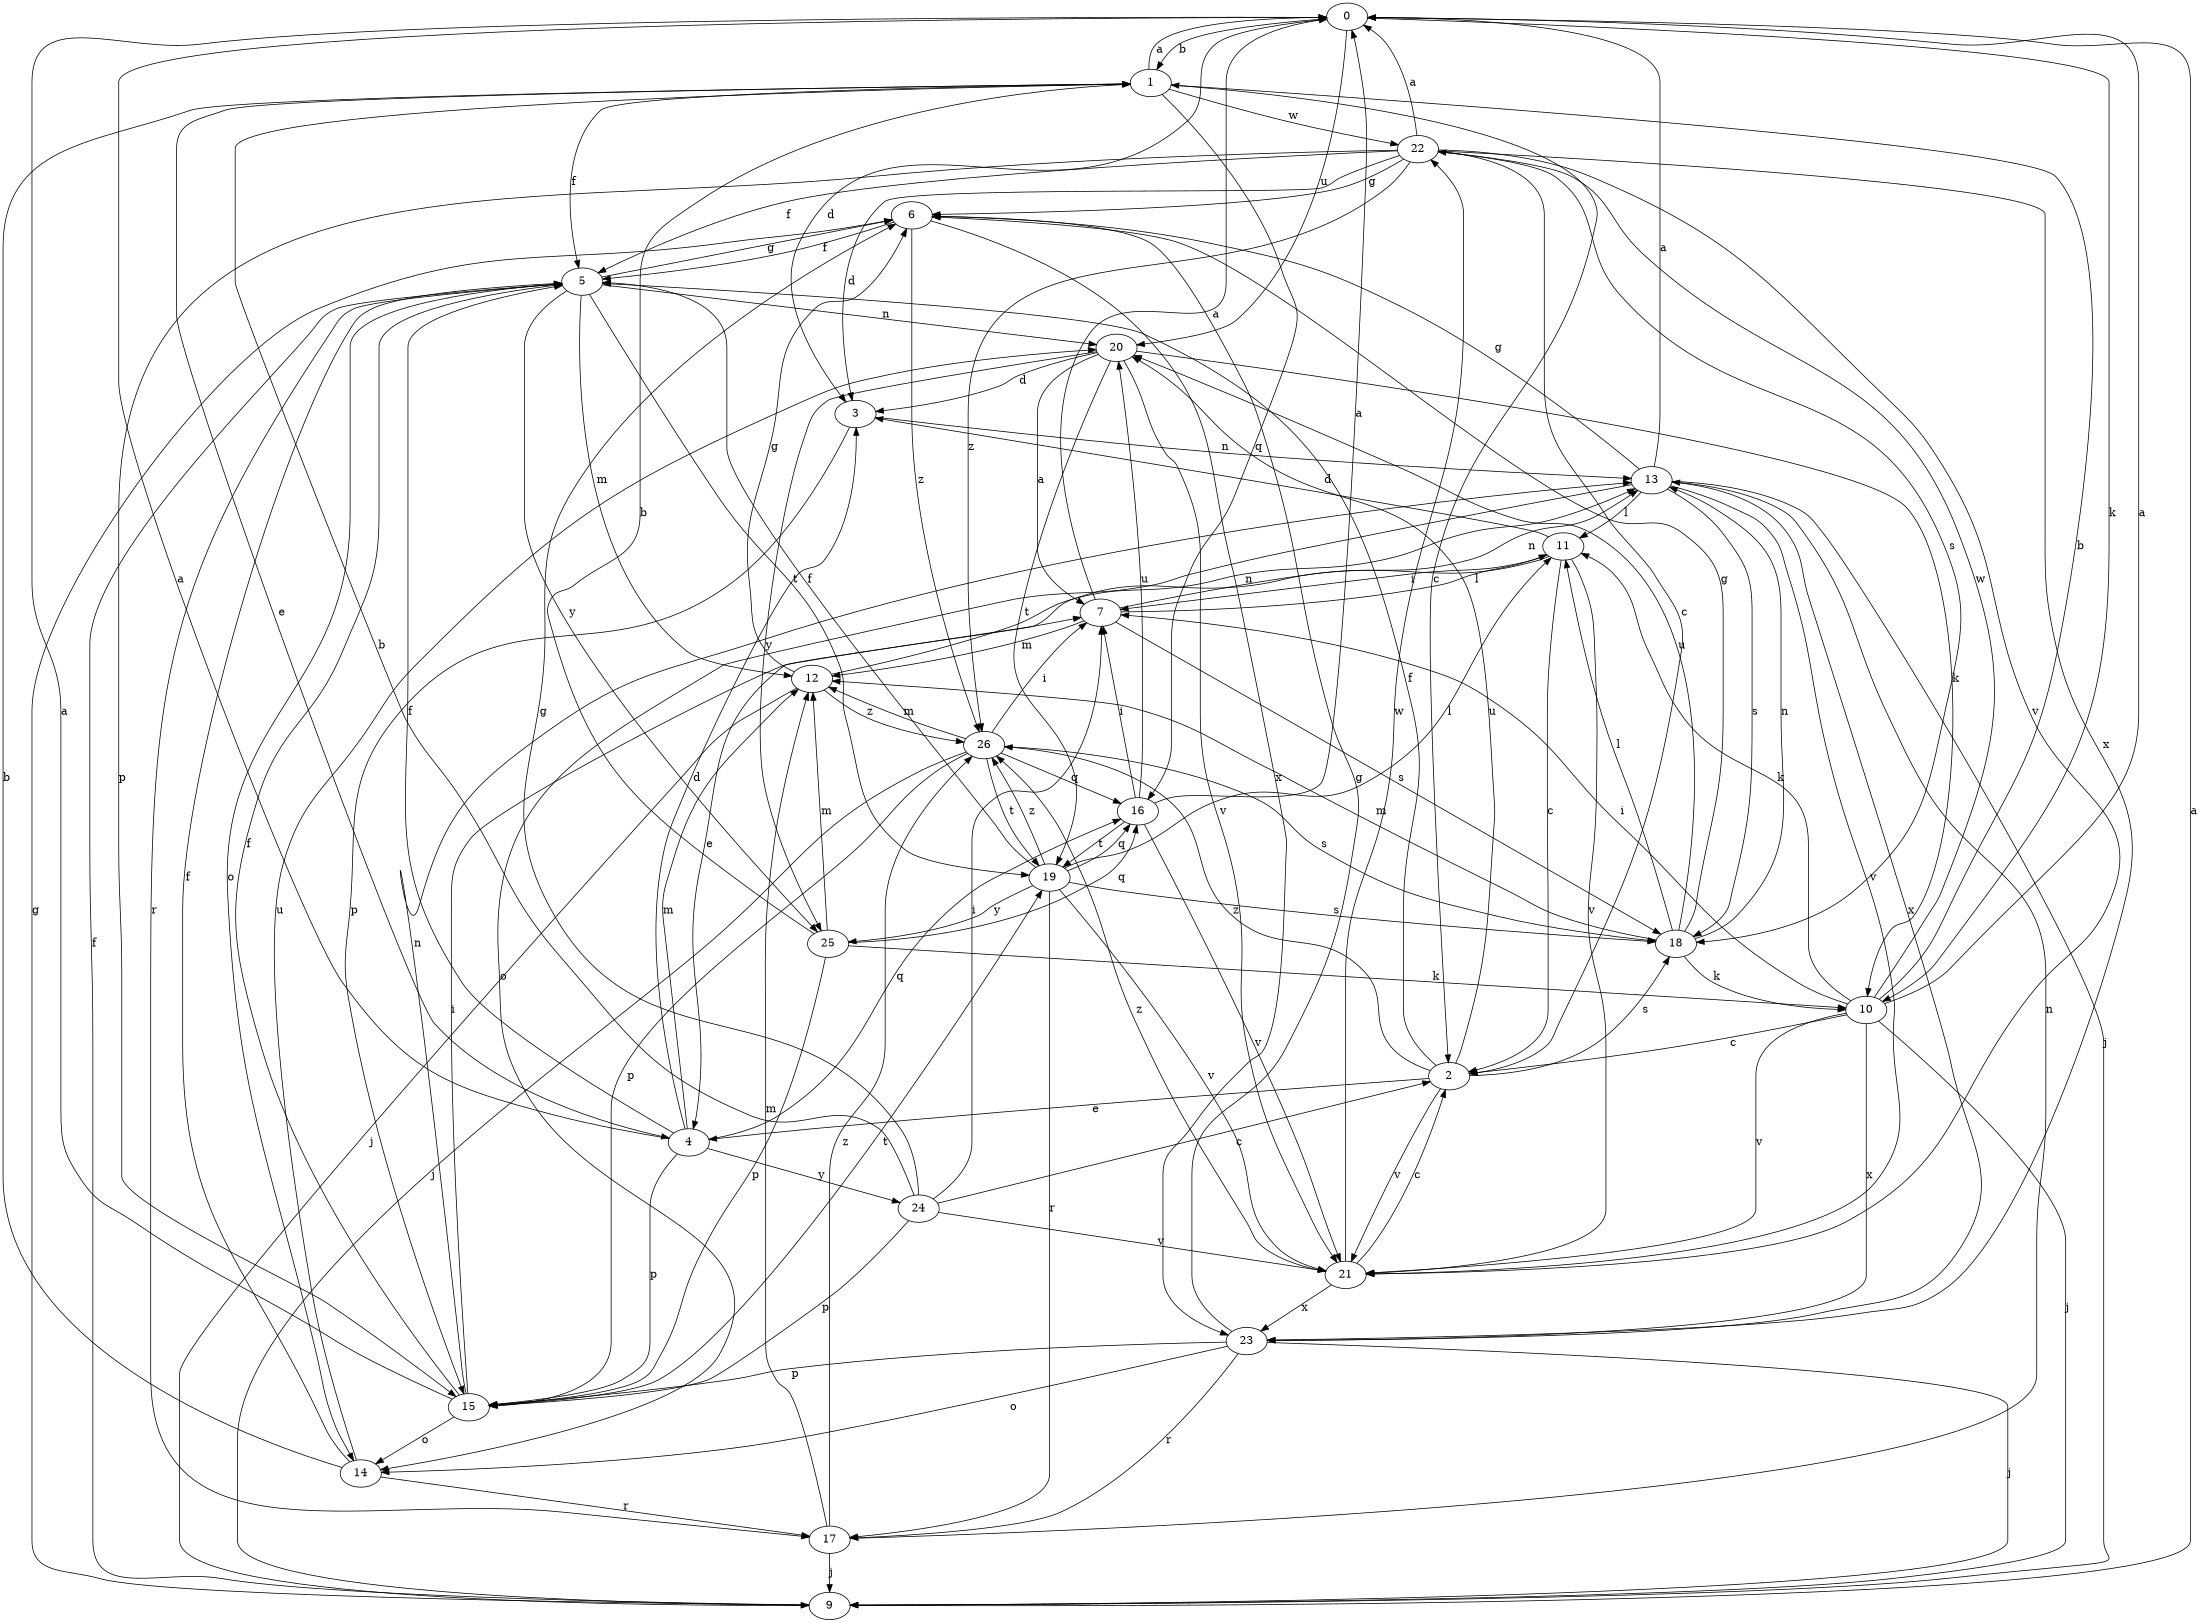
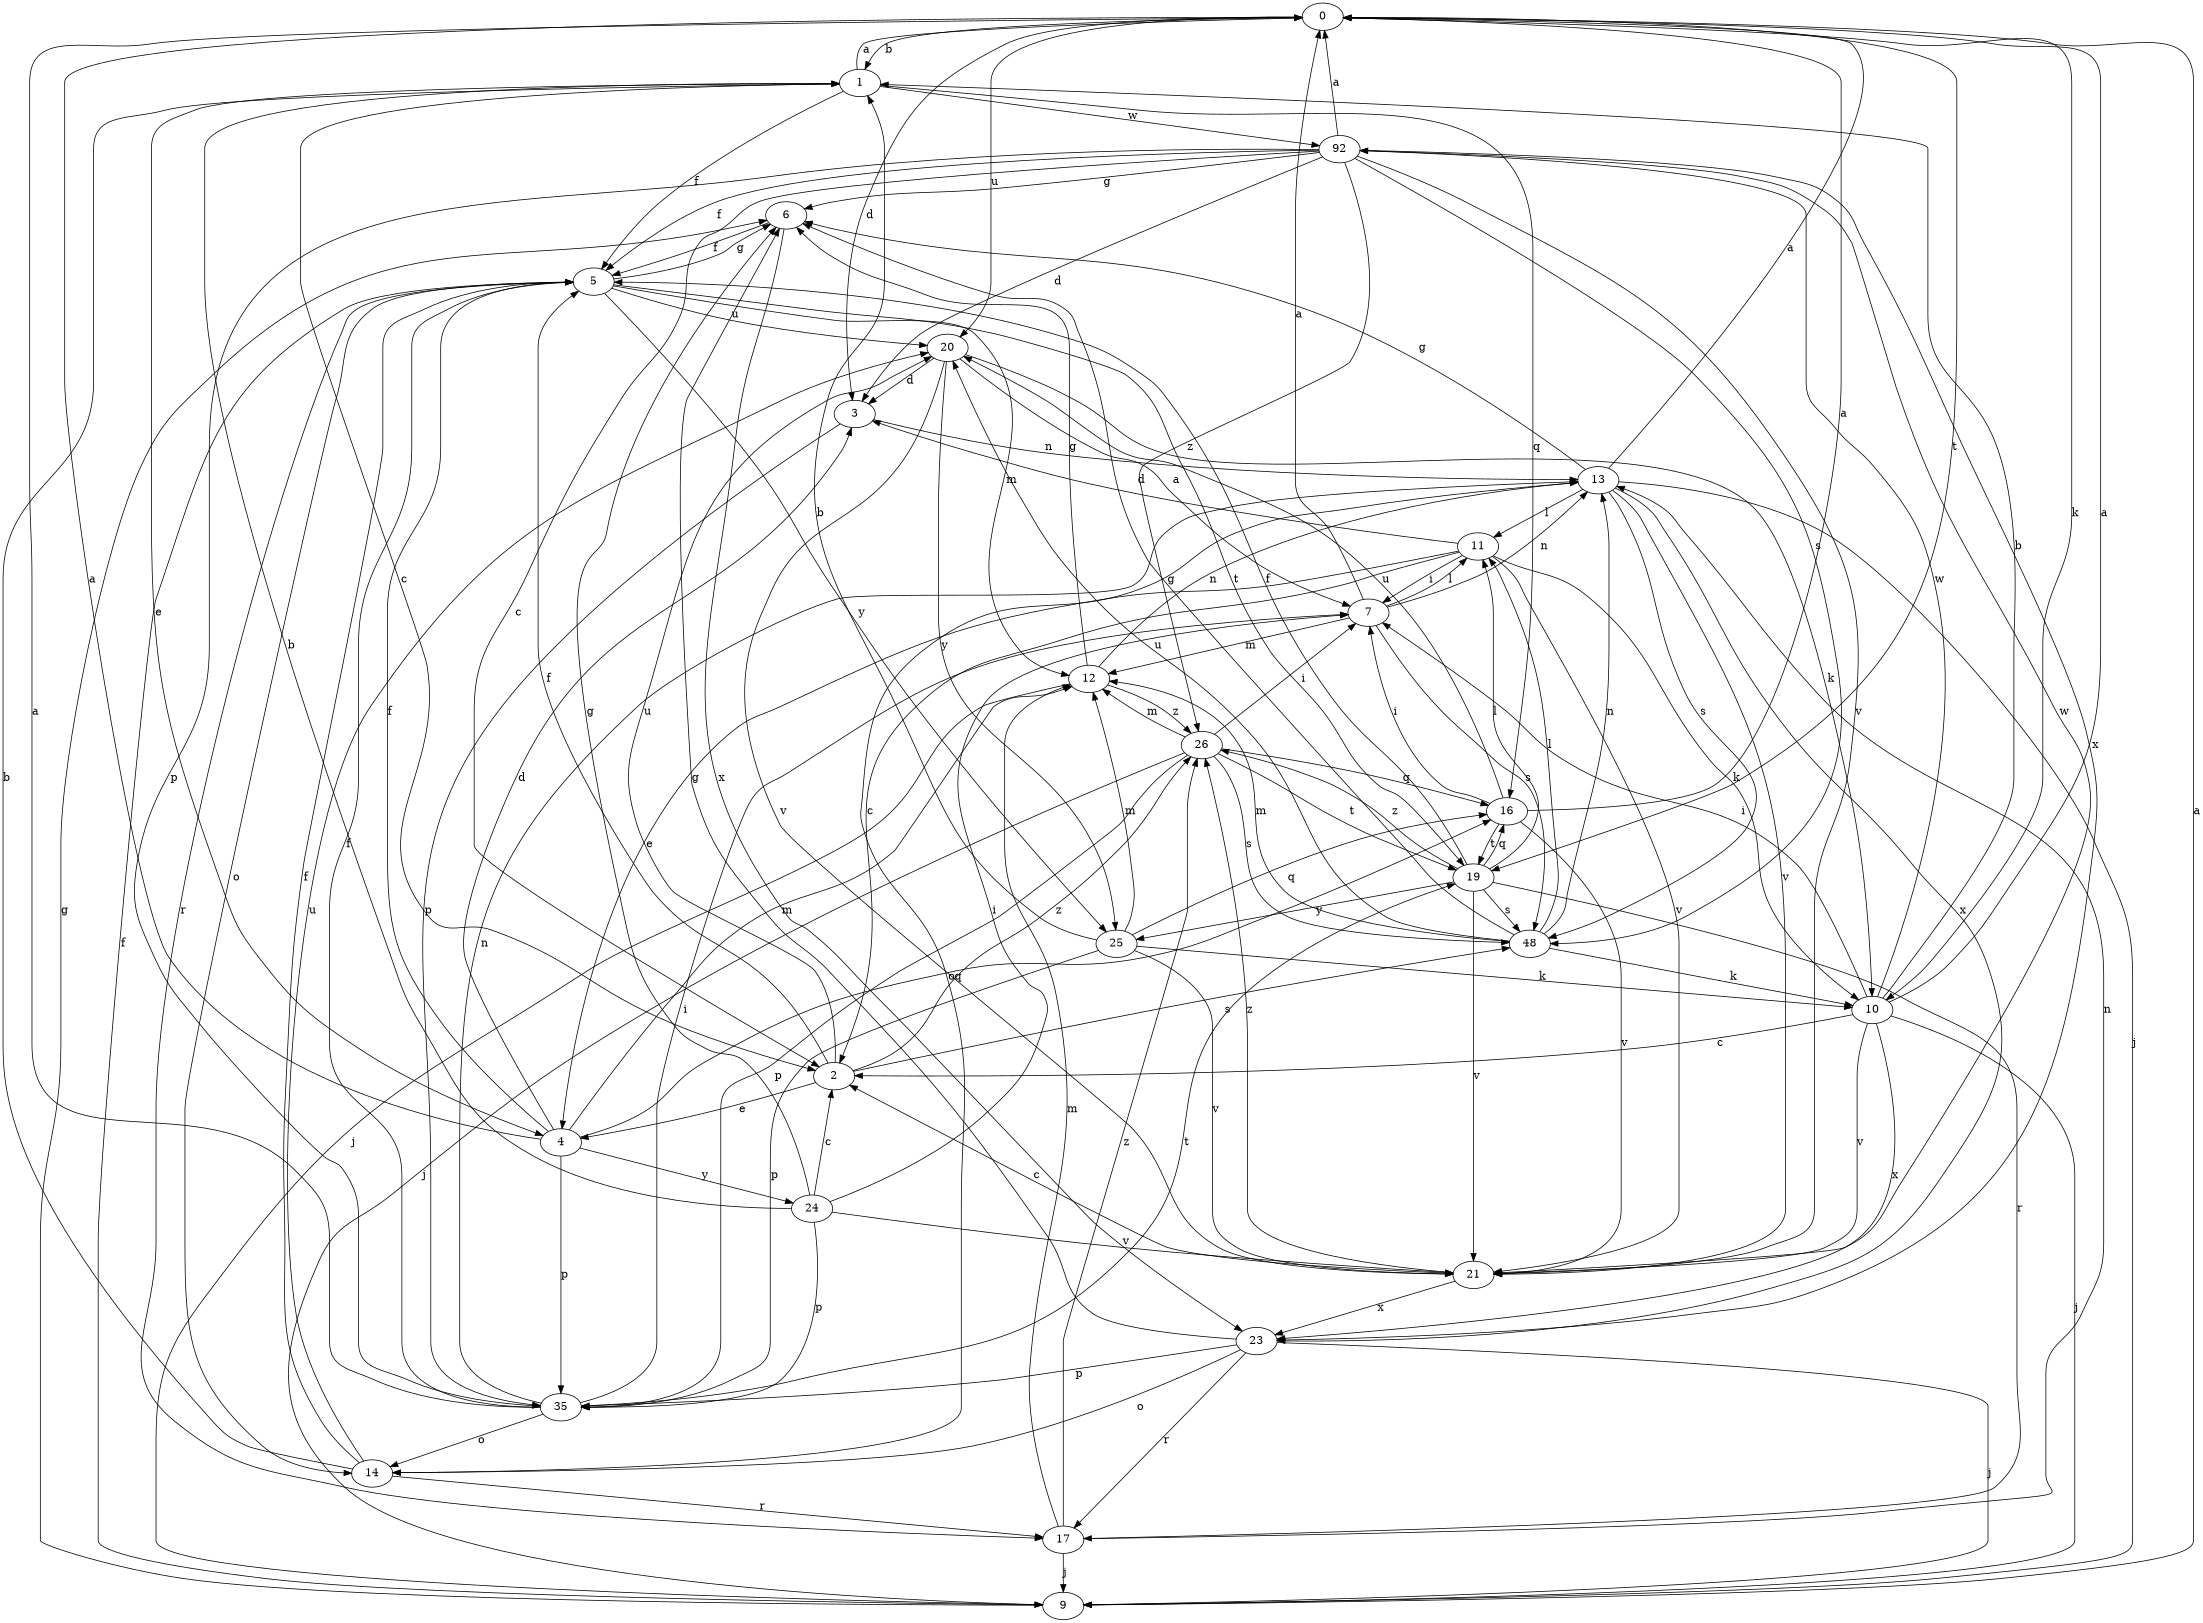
node "22": label "22" -> "92"
edge "5" -> "20": label "n" -> "u"
edge "6" -> "26": removed, label "z"
edge "20" -> "19": now "0" -> "19"
edge "10" -> "11": reversed
node "18": label "18" -> "48"
edge "2" -> "21": now "25" -> "21"
node "15": label "15" -> "35"
